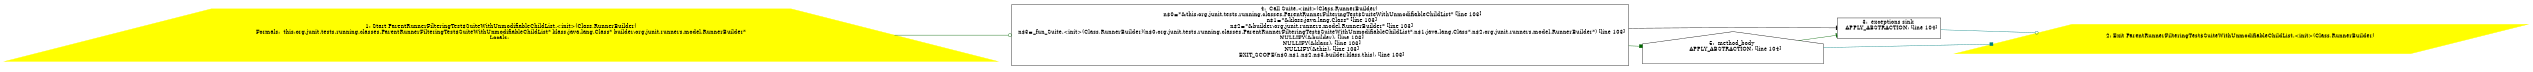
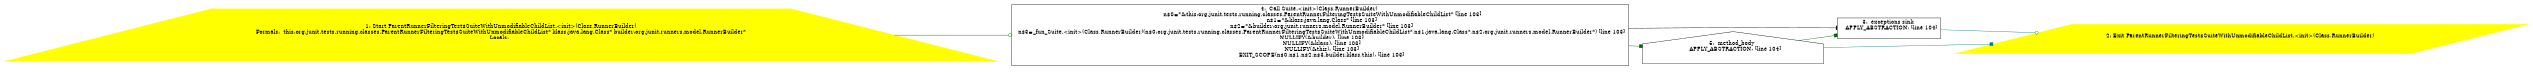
edge "5:  method_body APPLY_ABSTRACTION; [line 104]" -> "3:  exceptions sink APPLY_ABSTRACTION; [line 104]": arrowhead tee -> box
